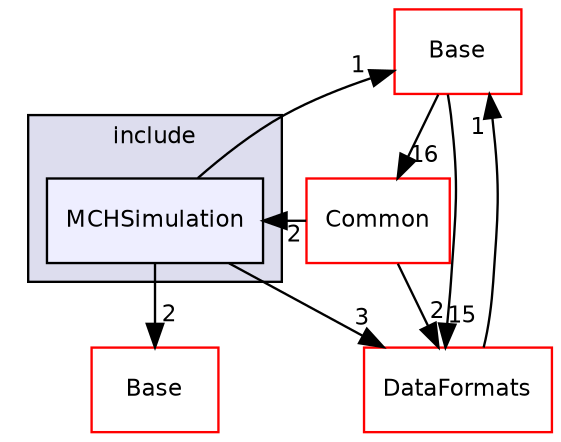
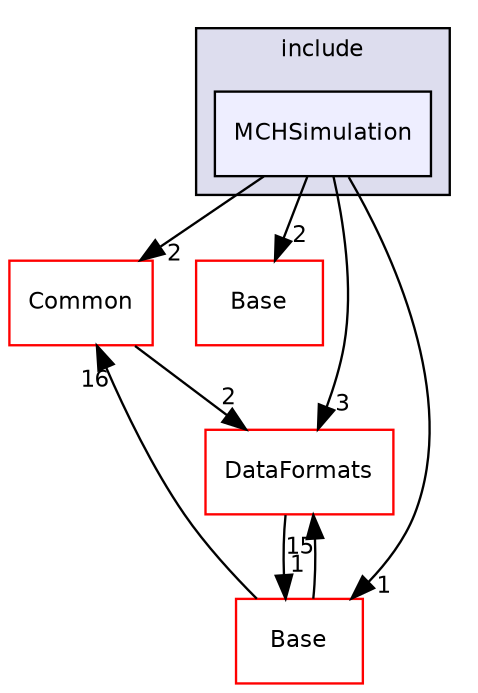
edge "Common" -> "MCHSimulation": reversed
